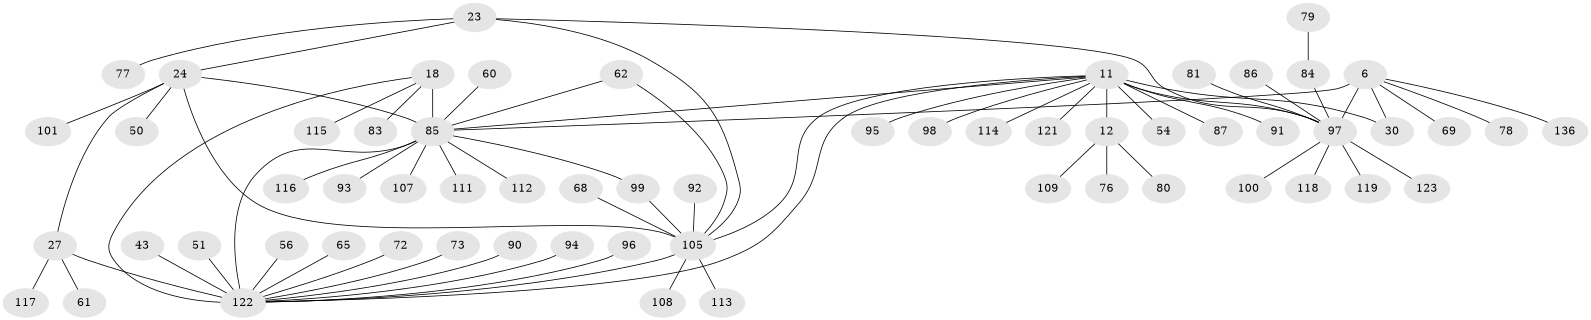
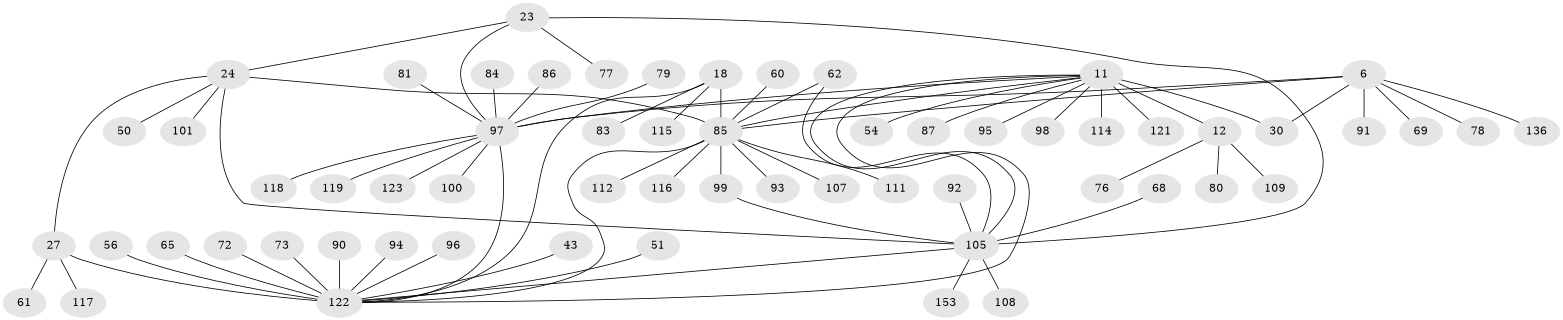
edge "79" -- "84": now "79" -- "97"
edge "11" -- "91": now "6" -- "91"
edge "97" -- "122": added
node "113": label "113" -> "153"
